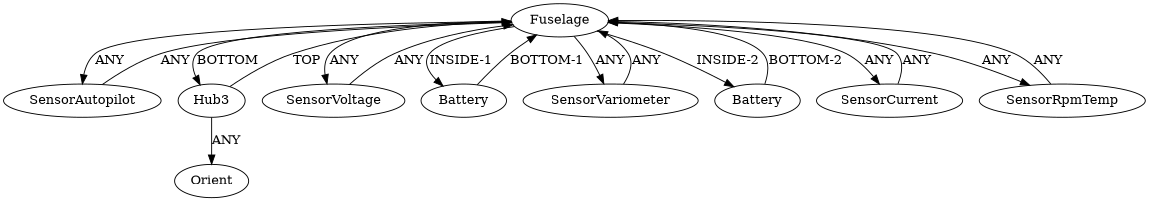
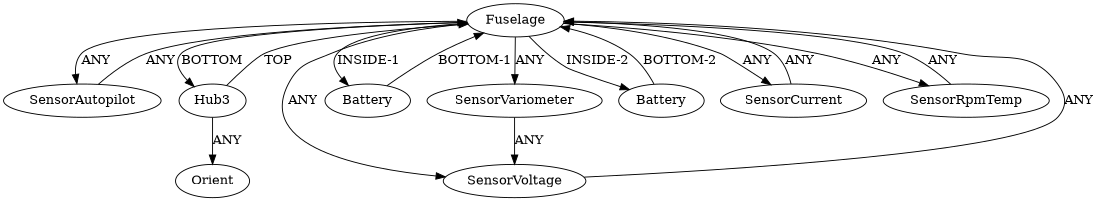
edge "SensorVariometer" -> "Fuselage": now "SensorVariometer" -> "SensorVoltage"
